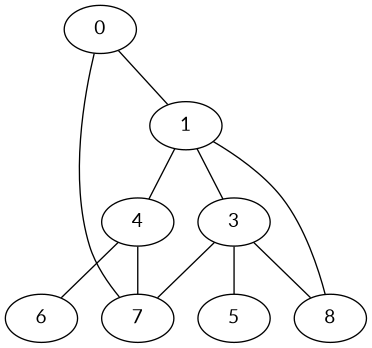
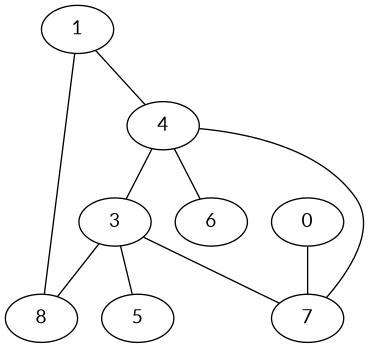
edge "0" -- "1": removed
edge "1" -- "3": now "4" -- "3"
